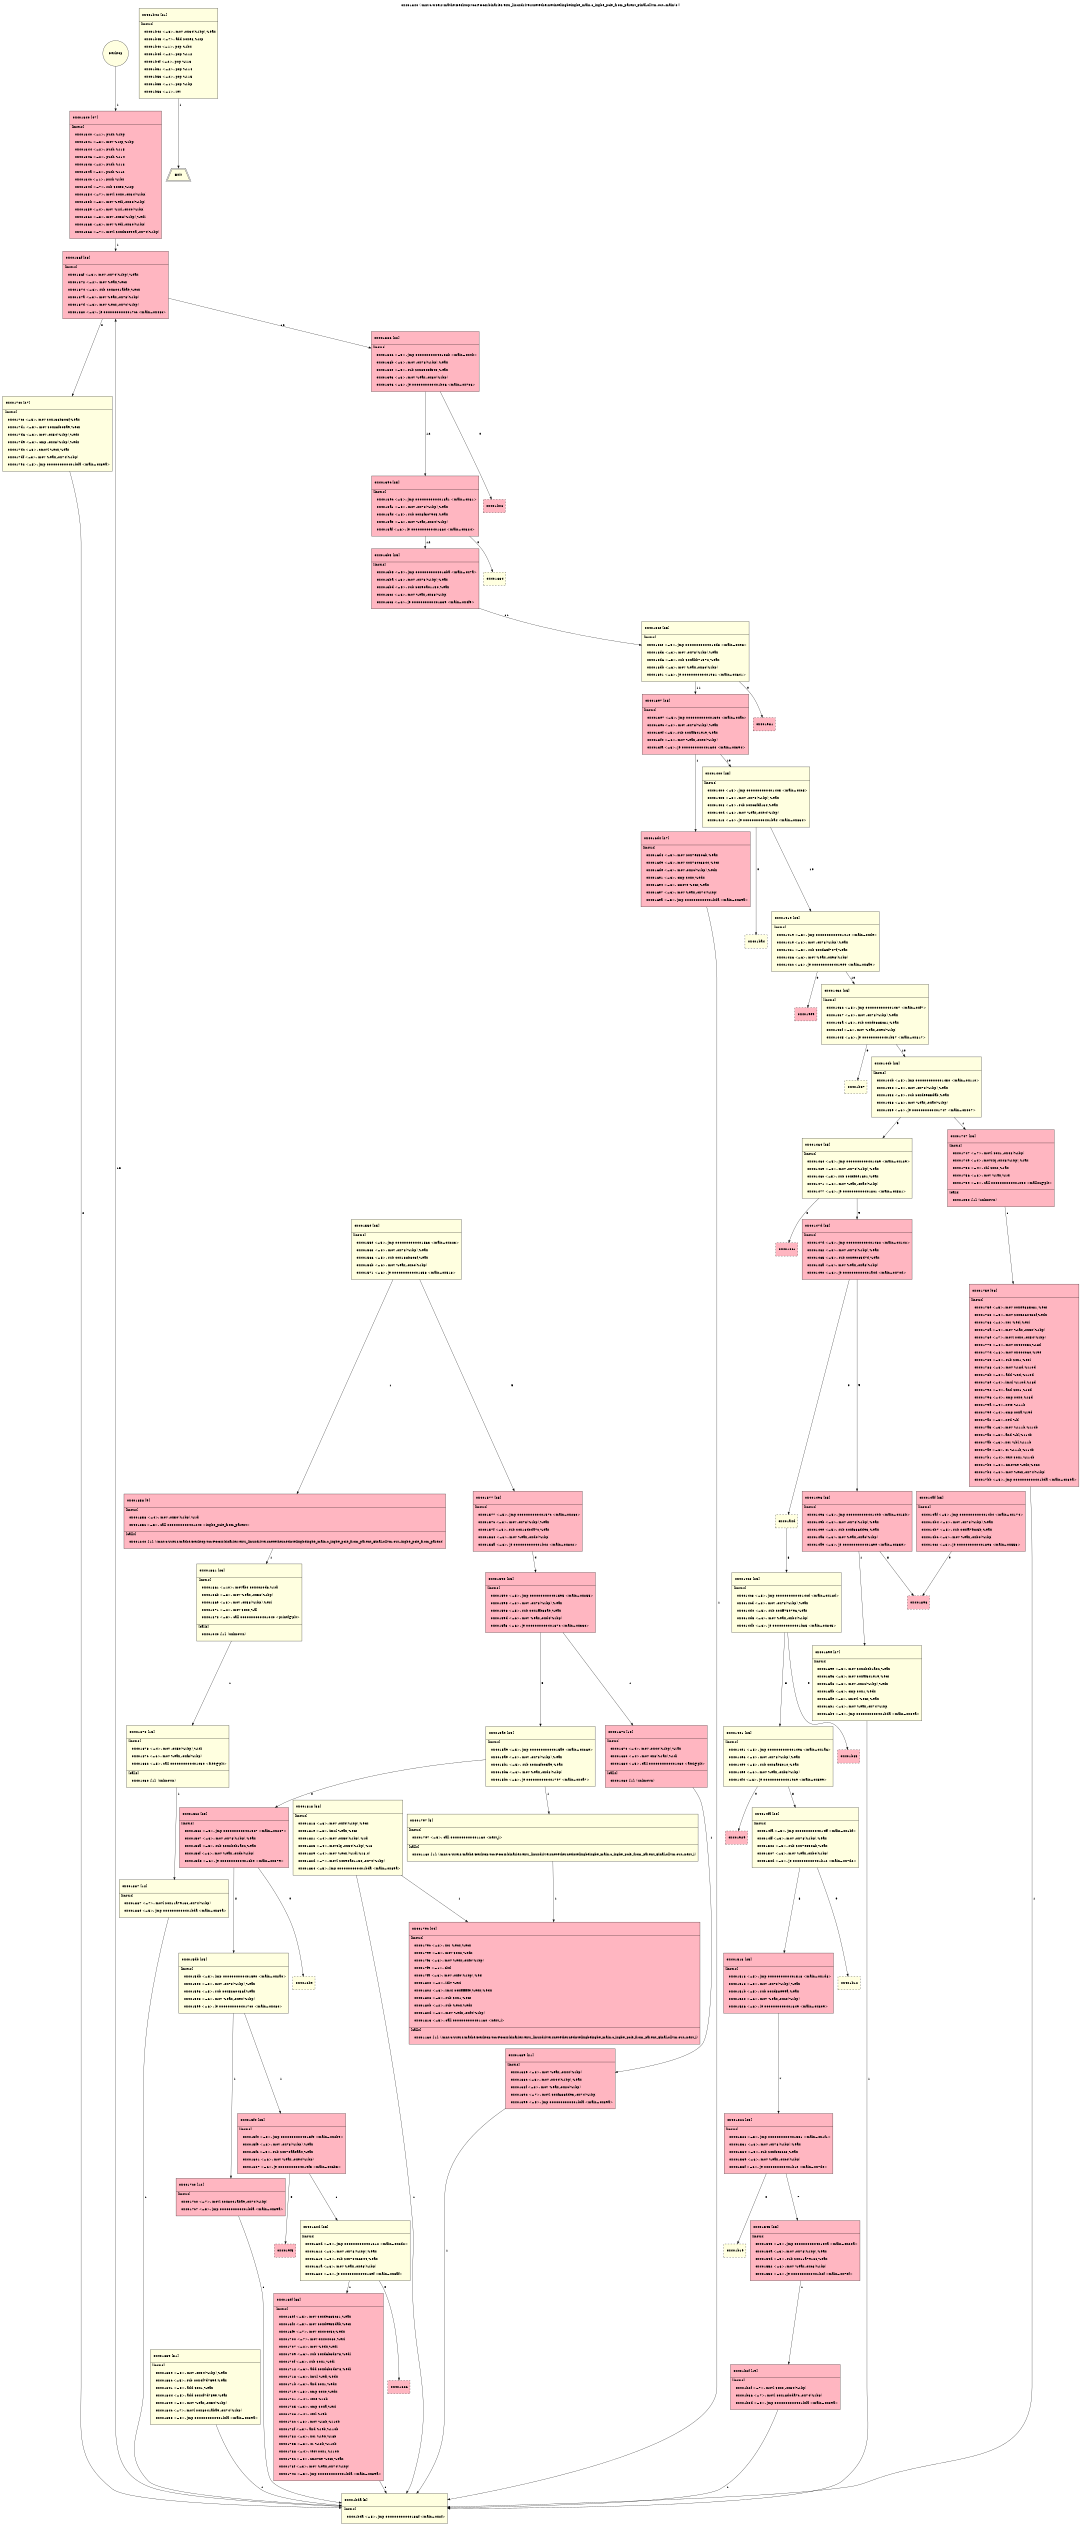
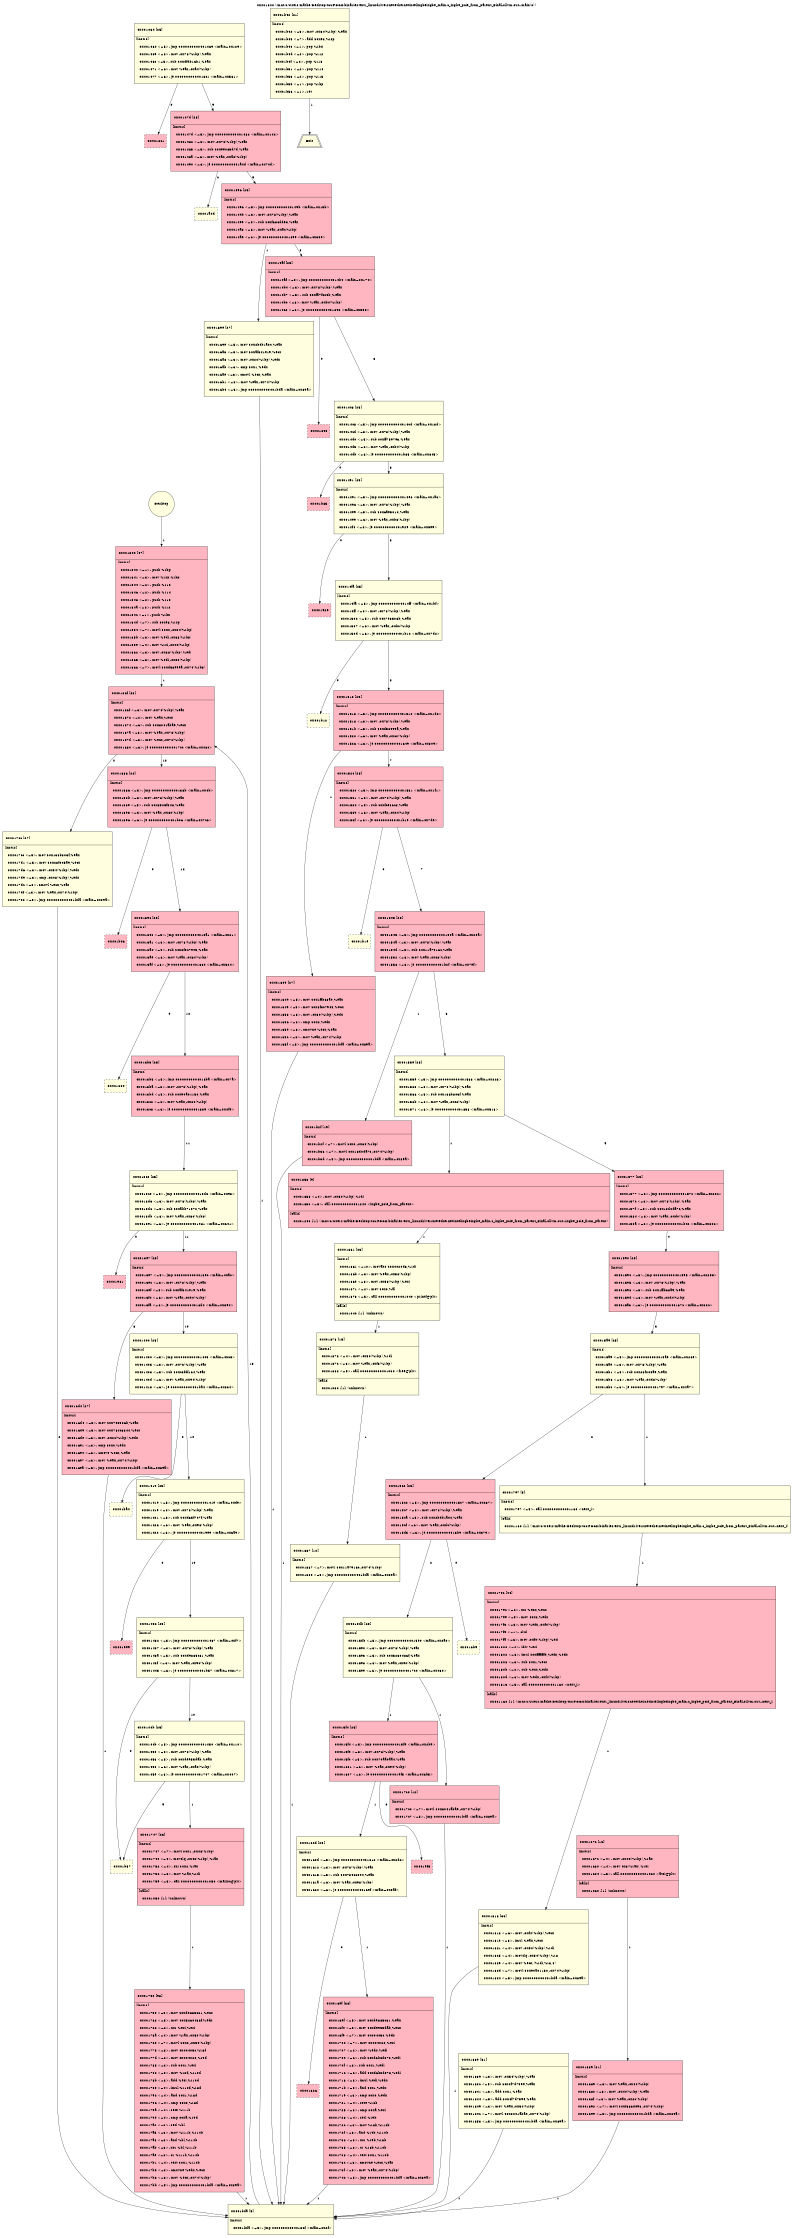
edge "0x4013e7 [25]" -> "0x4016d4 [27]": label " 1" -> " 8"
edge "0x401545 [25]" -> "0x40155e [25]": added, label "6"
node "0x401649 [27]": added
edge "0x40144b [25]" -> "0x401464 [25]": now "0x40144b [25]" -> "0x401b57"
edge "0x401a4d" -> "0x4014c8 [25]": now "0x4014af [25]" -> "0x4014c8 [25]"
edge "0x401496 [25]" -> "0x401893": now "0x401496 [25]" -> "0x4014af [25]"
edge "0x401590 [25]" -> "0x40167c [13]": removed, label "1"
edge "0x401818 [33]" -> "0x4017ec [44]": reversed
